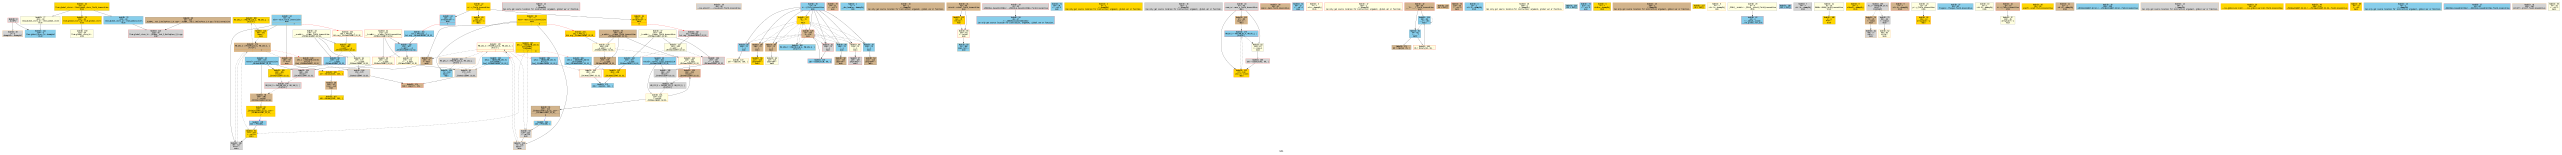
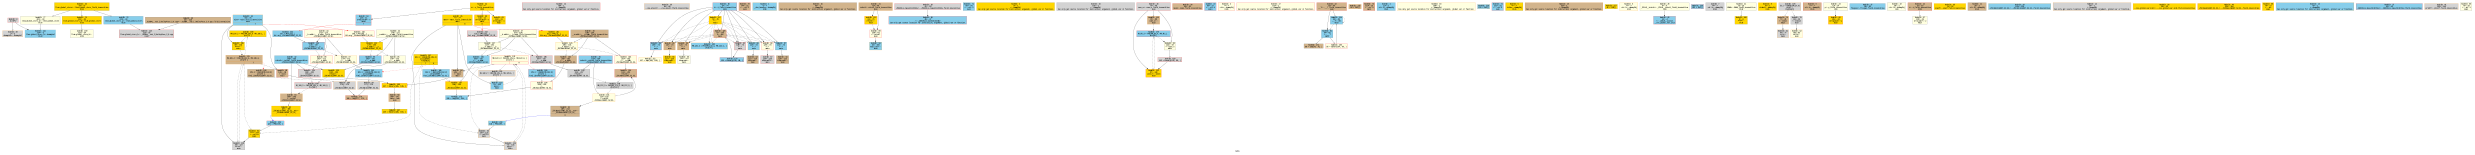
edge "NodeID: 97" -> "NodeID: 99": now "NodeID: 97" -> "NodeID: 202"
